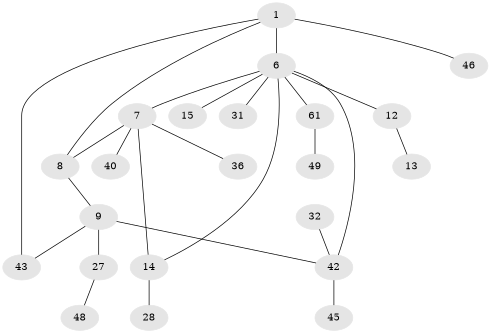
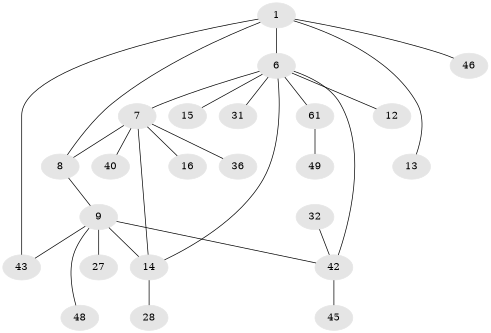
edge "12" -- "13": now "1" -- "13"
node "16": added
edge "9" -- "14": added
edge "27" -- "48": now "9" -- "48"
